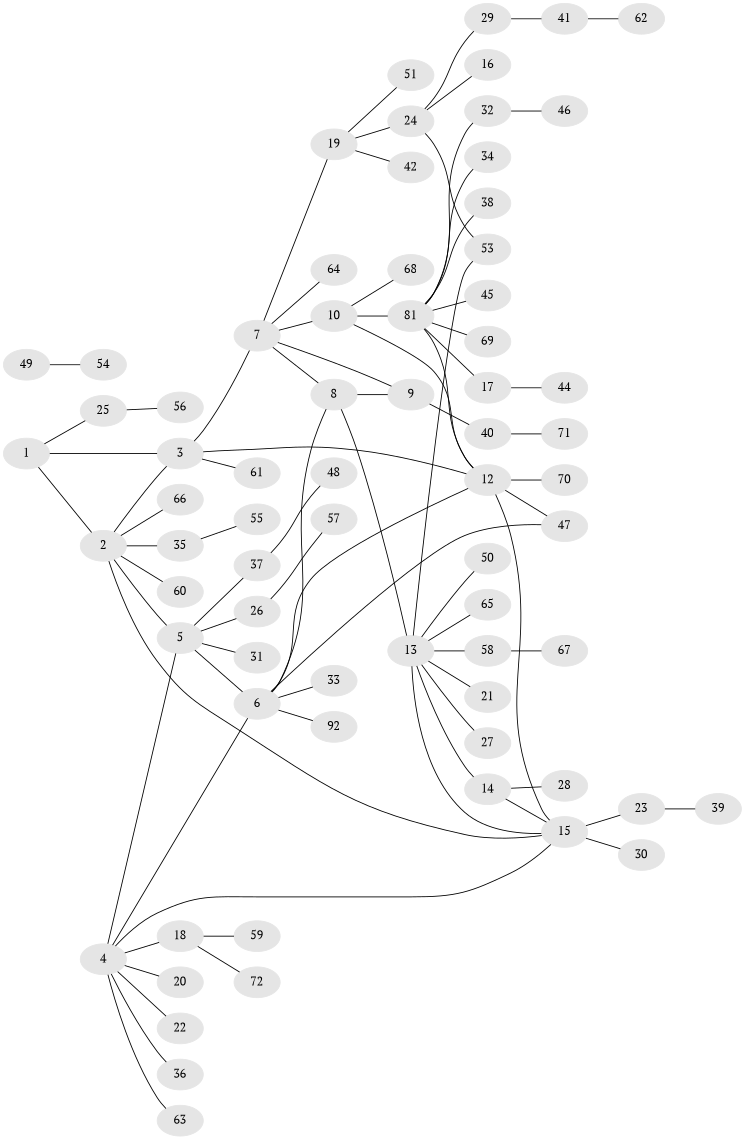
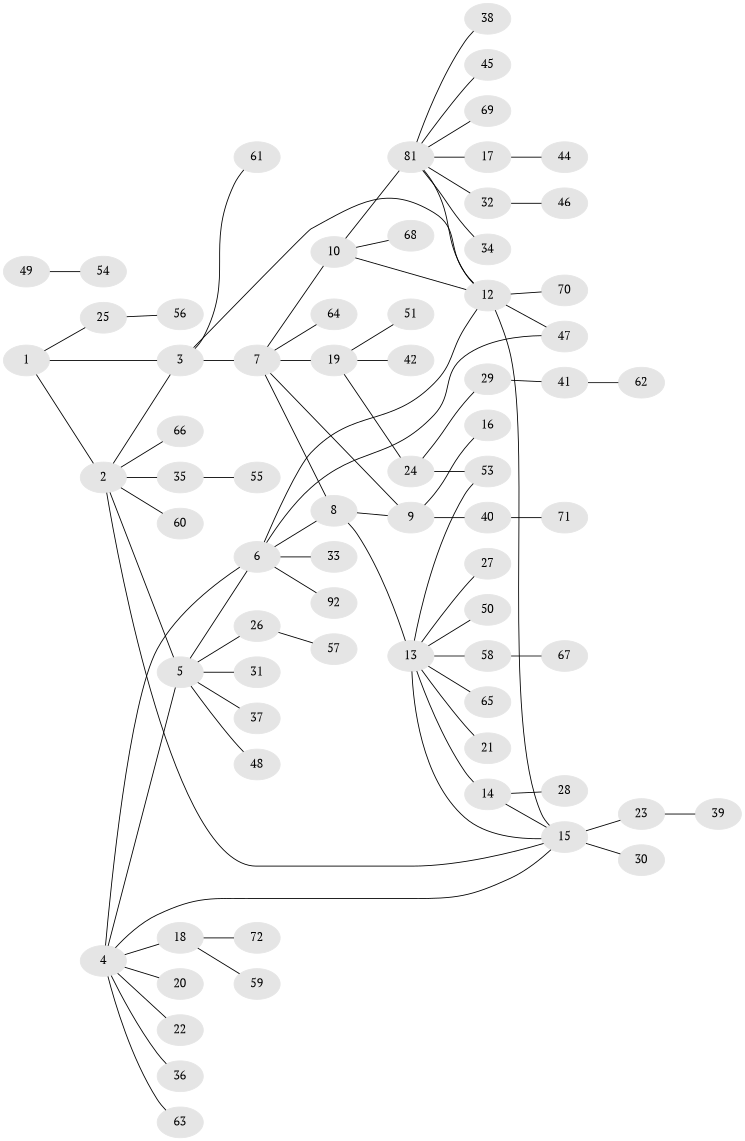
edge "16" -- "24": now "16" -- "9"
edge "48" -- "37": now "48" -- "5"
